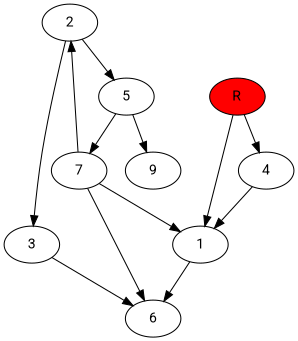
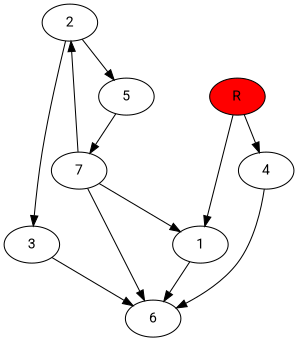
node "9": removed
edge "4" -> "1": now "4" -> "6"
